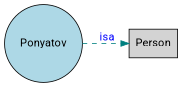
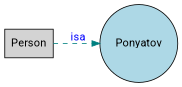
edge "Ponyatov" -> "Person": reversed
